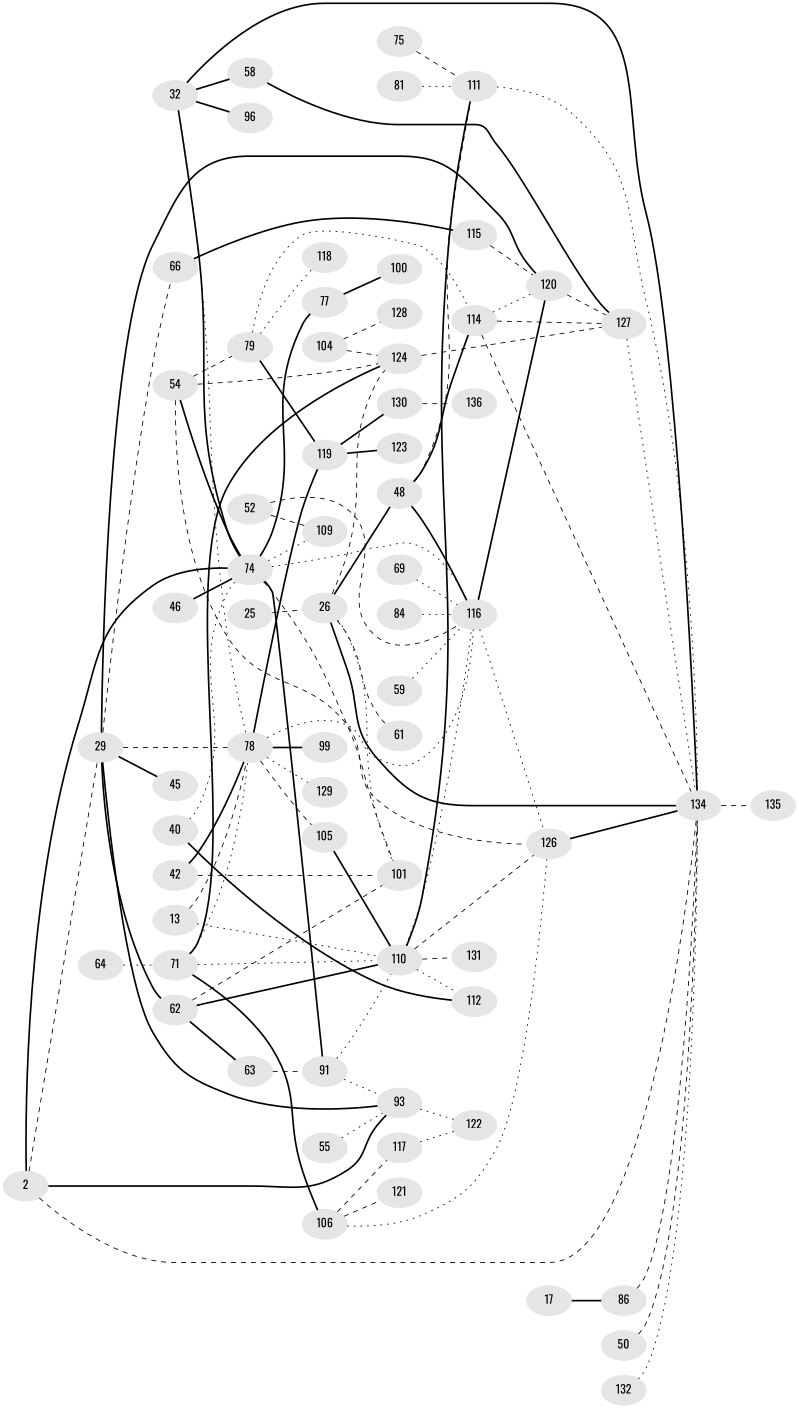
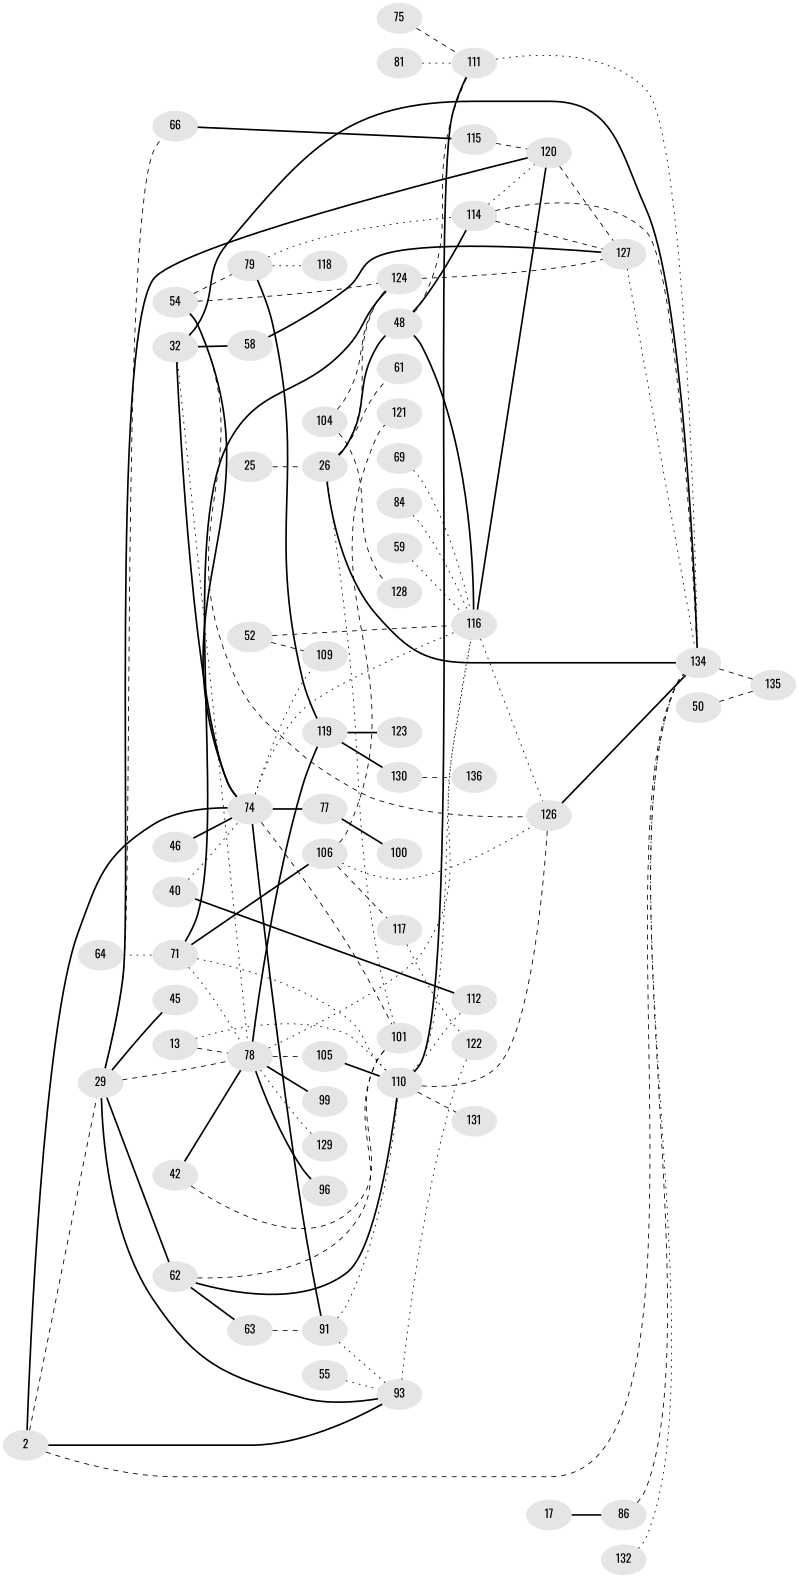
edge "32" -- "96": now "78" -- "96"
edge "134" -- "50": now "135" -- "50"
